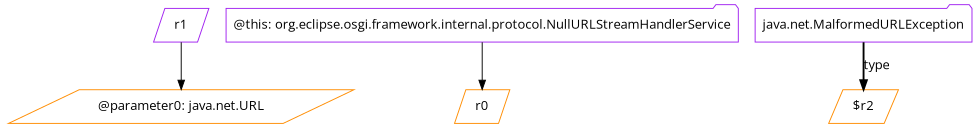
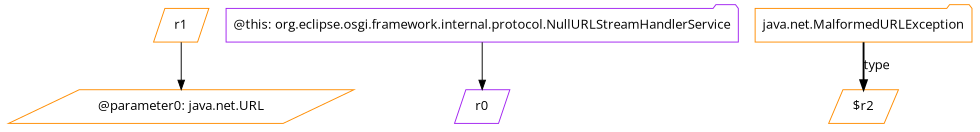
node "r1": color purple -> darkorange
node "java.net.MalformedURLException": color purple -> darkorange
node "r0": color darkorange -> purple
